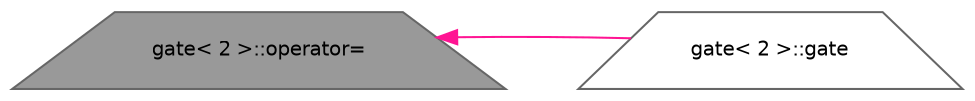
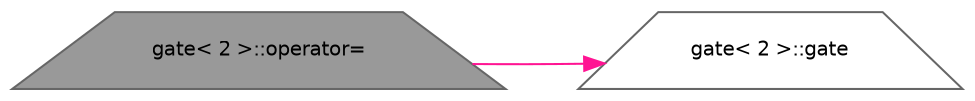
edge "gate< 2 >::gate" -> "gate< 2 >::operator=": reversed
